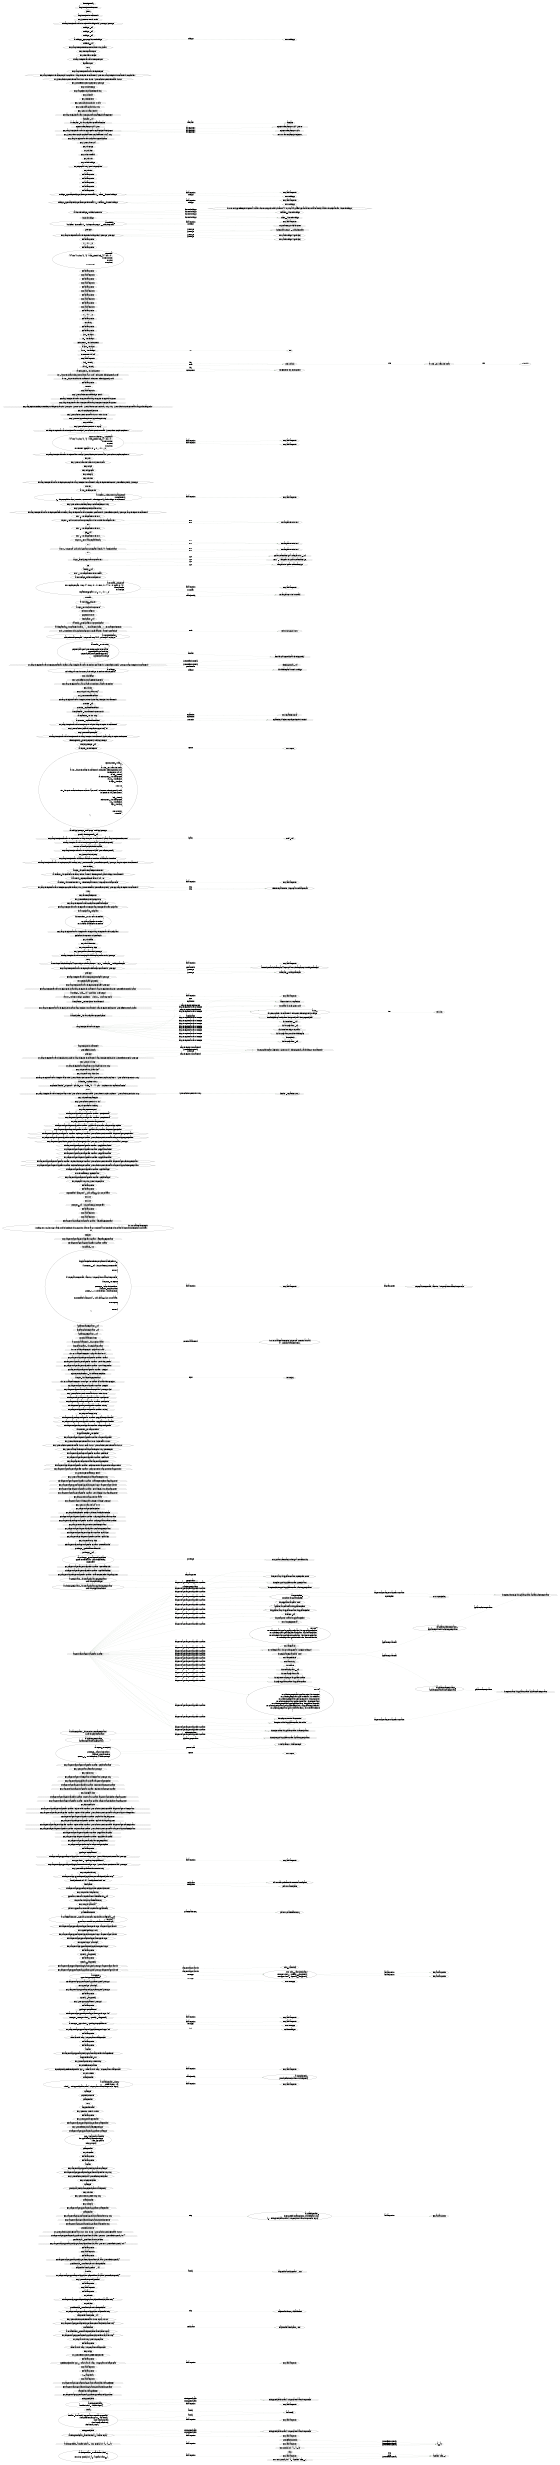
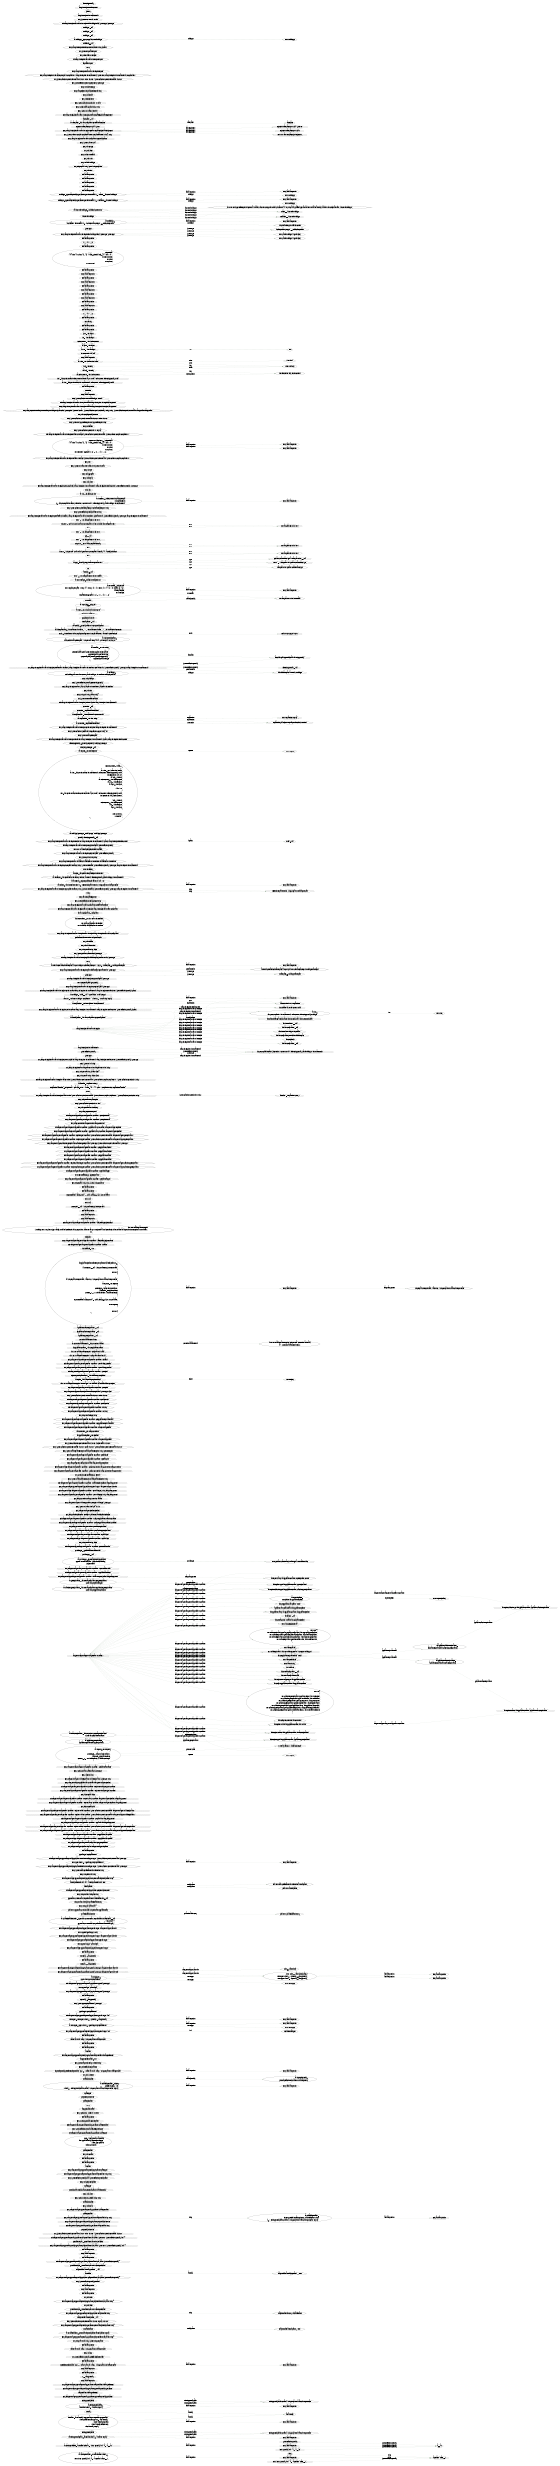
node "Entry Line.IDisposable.Dispose()": label "Entry Line.IDisposable.Dispose()" -> "Entry System.IDisposable.Dispose()"
edge "discoveredModelType" -> "t.FullName == discoveredModelType": added, label "discoveredModelType"
edge "writer.Write(body)" -> "var writer = new StreamWriter(stream)": reversed
